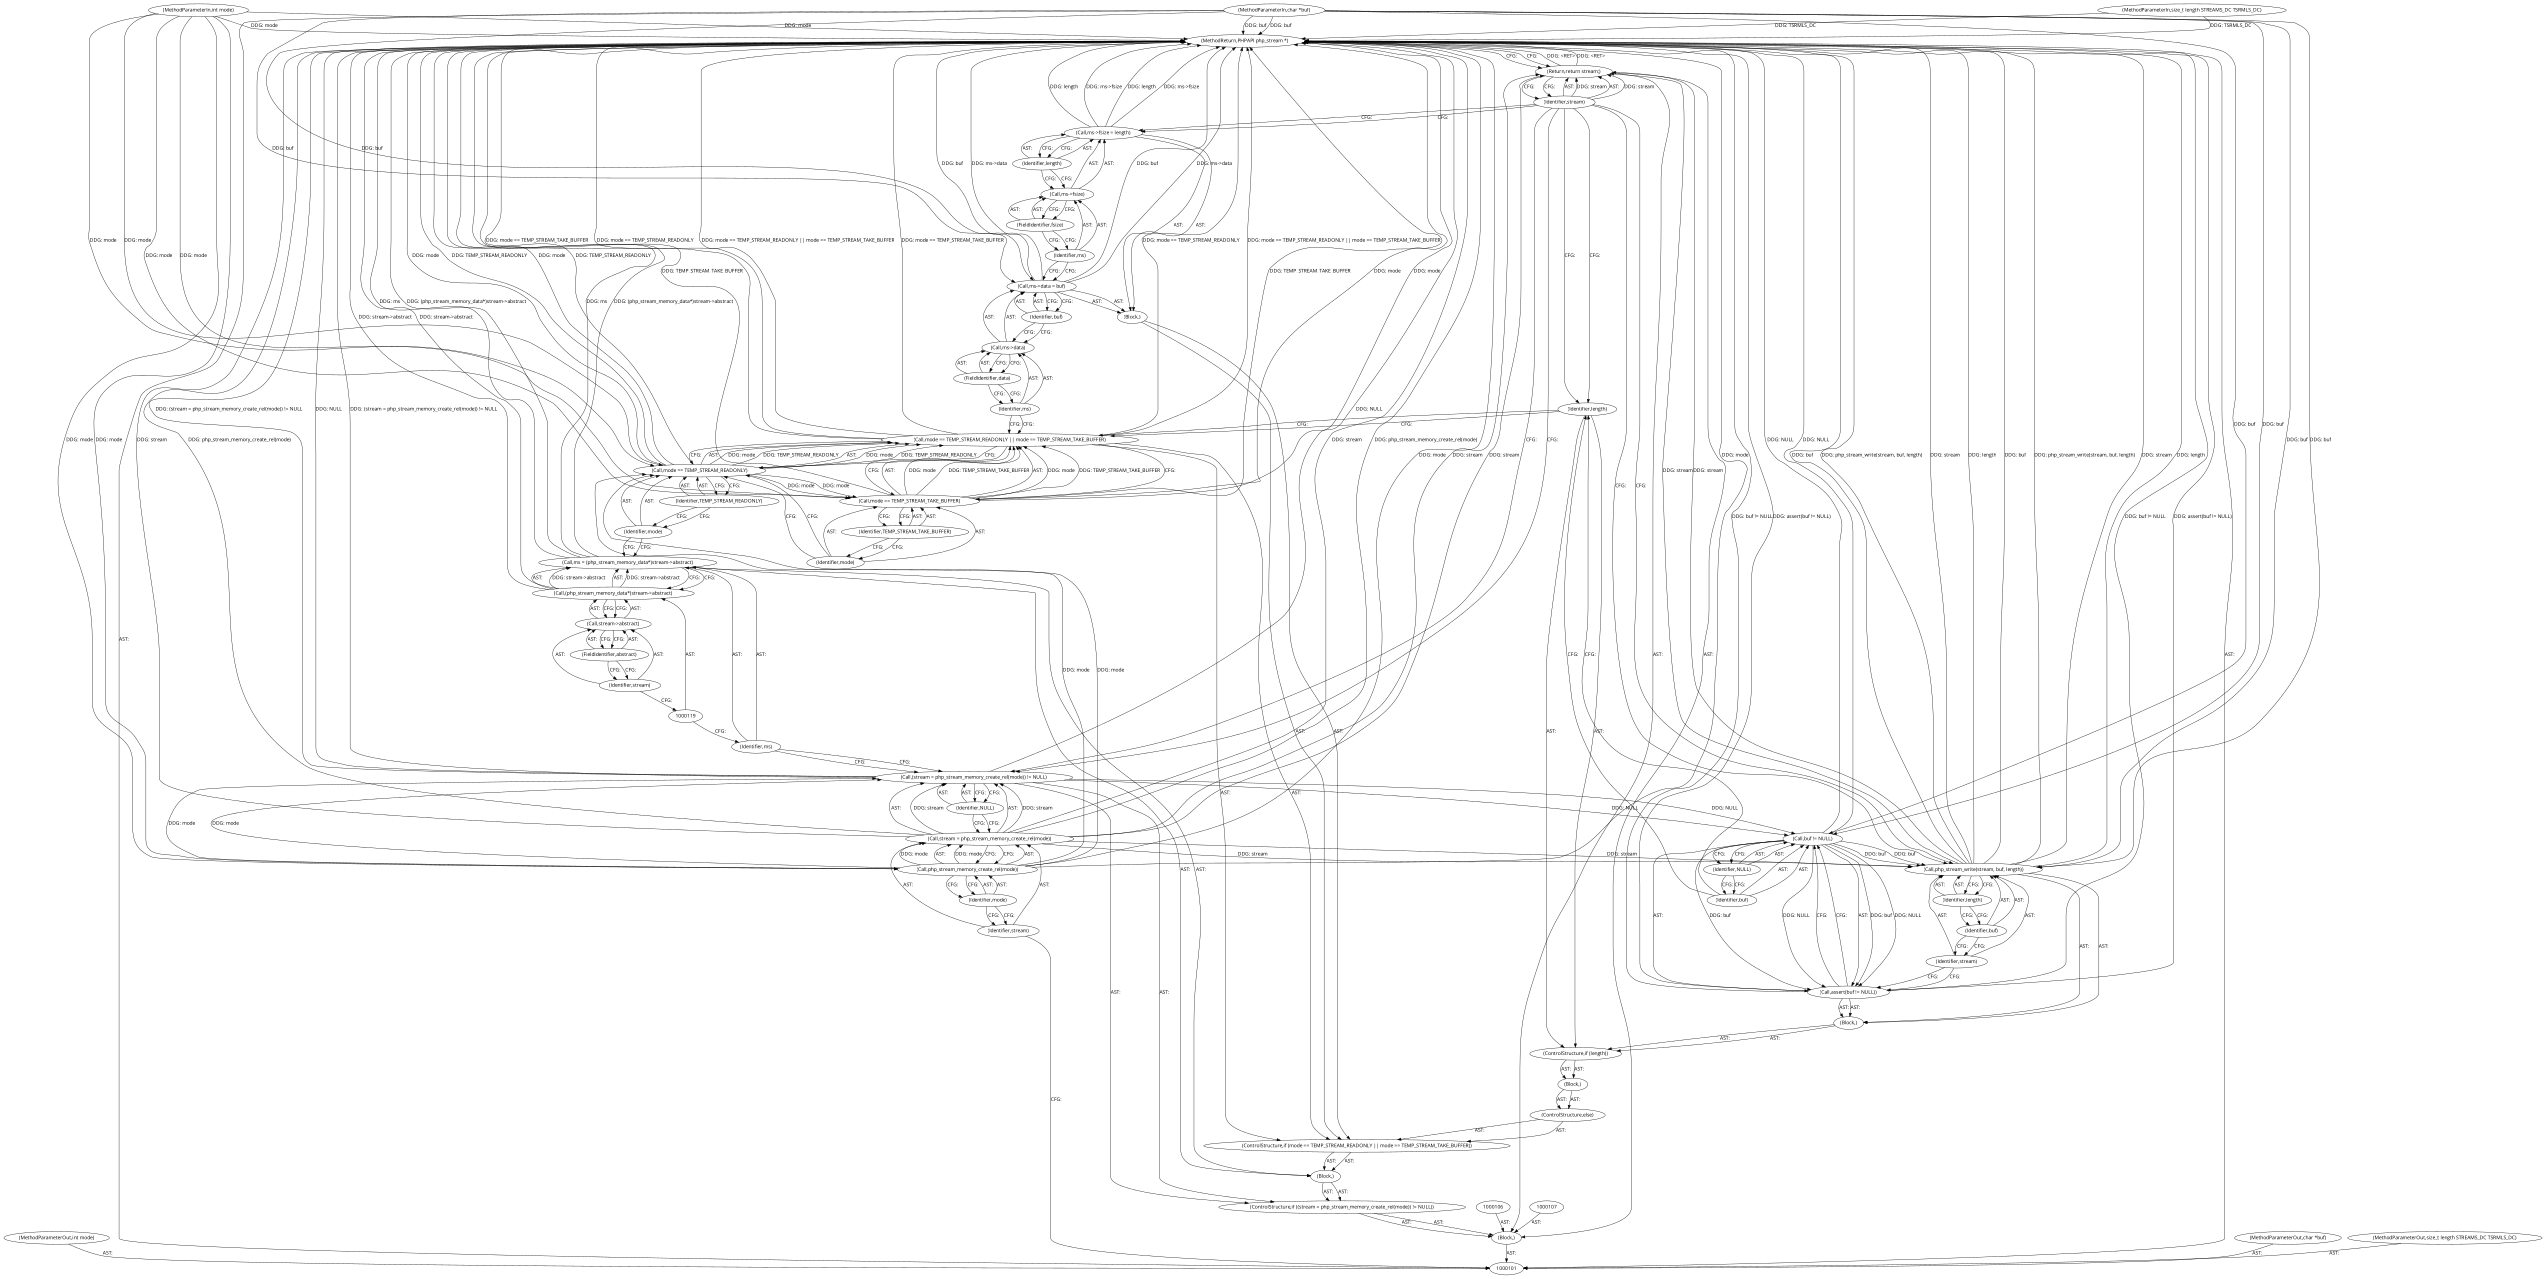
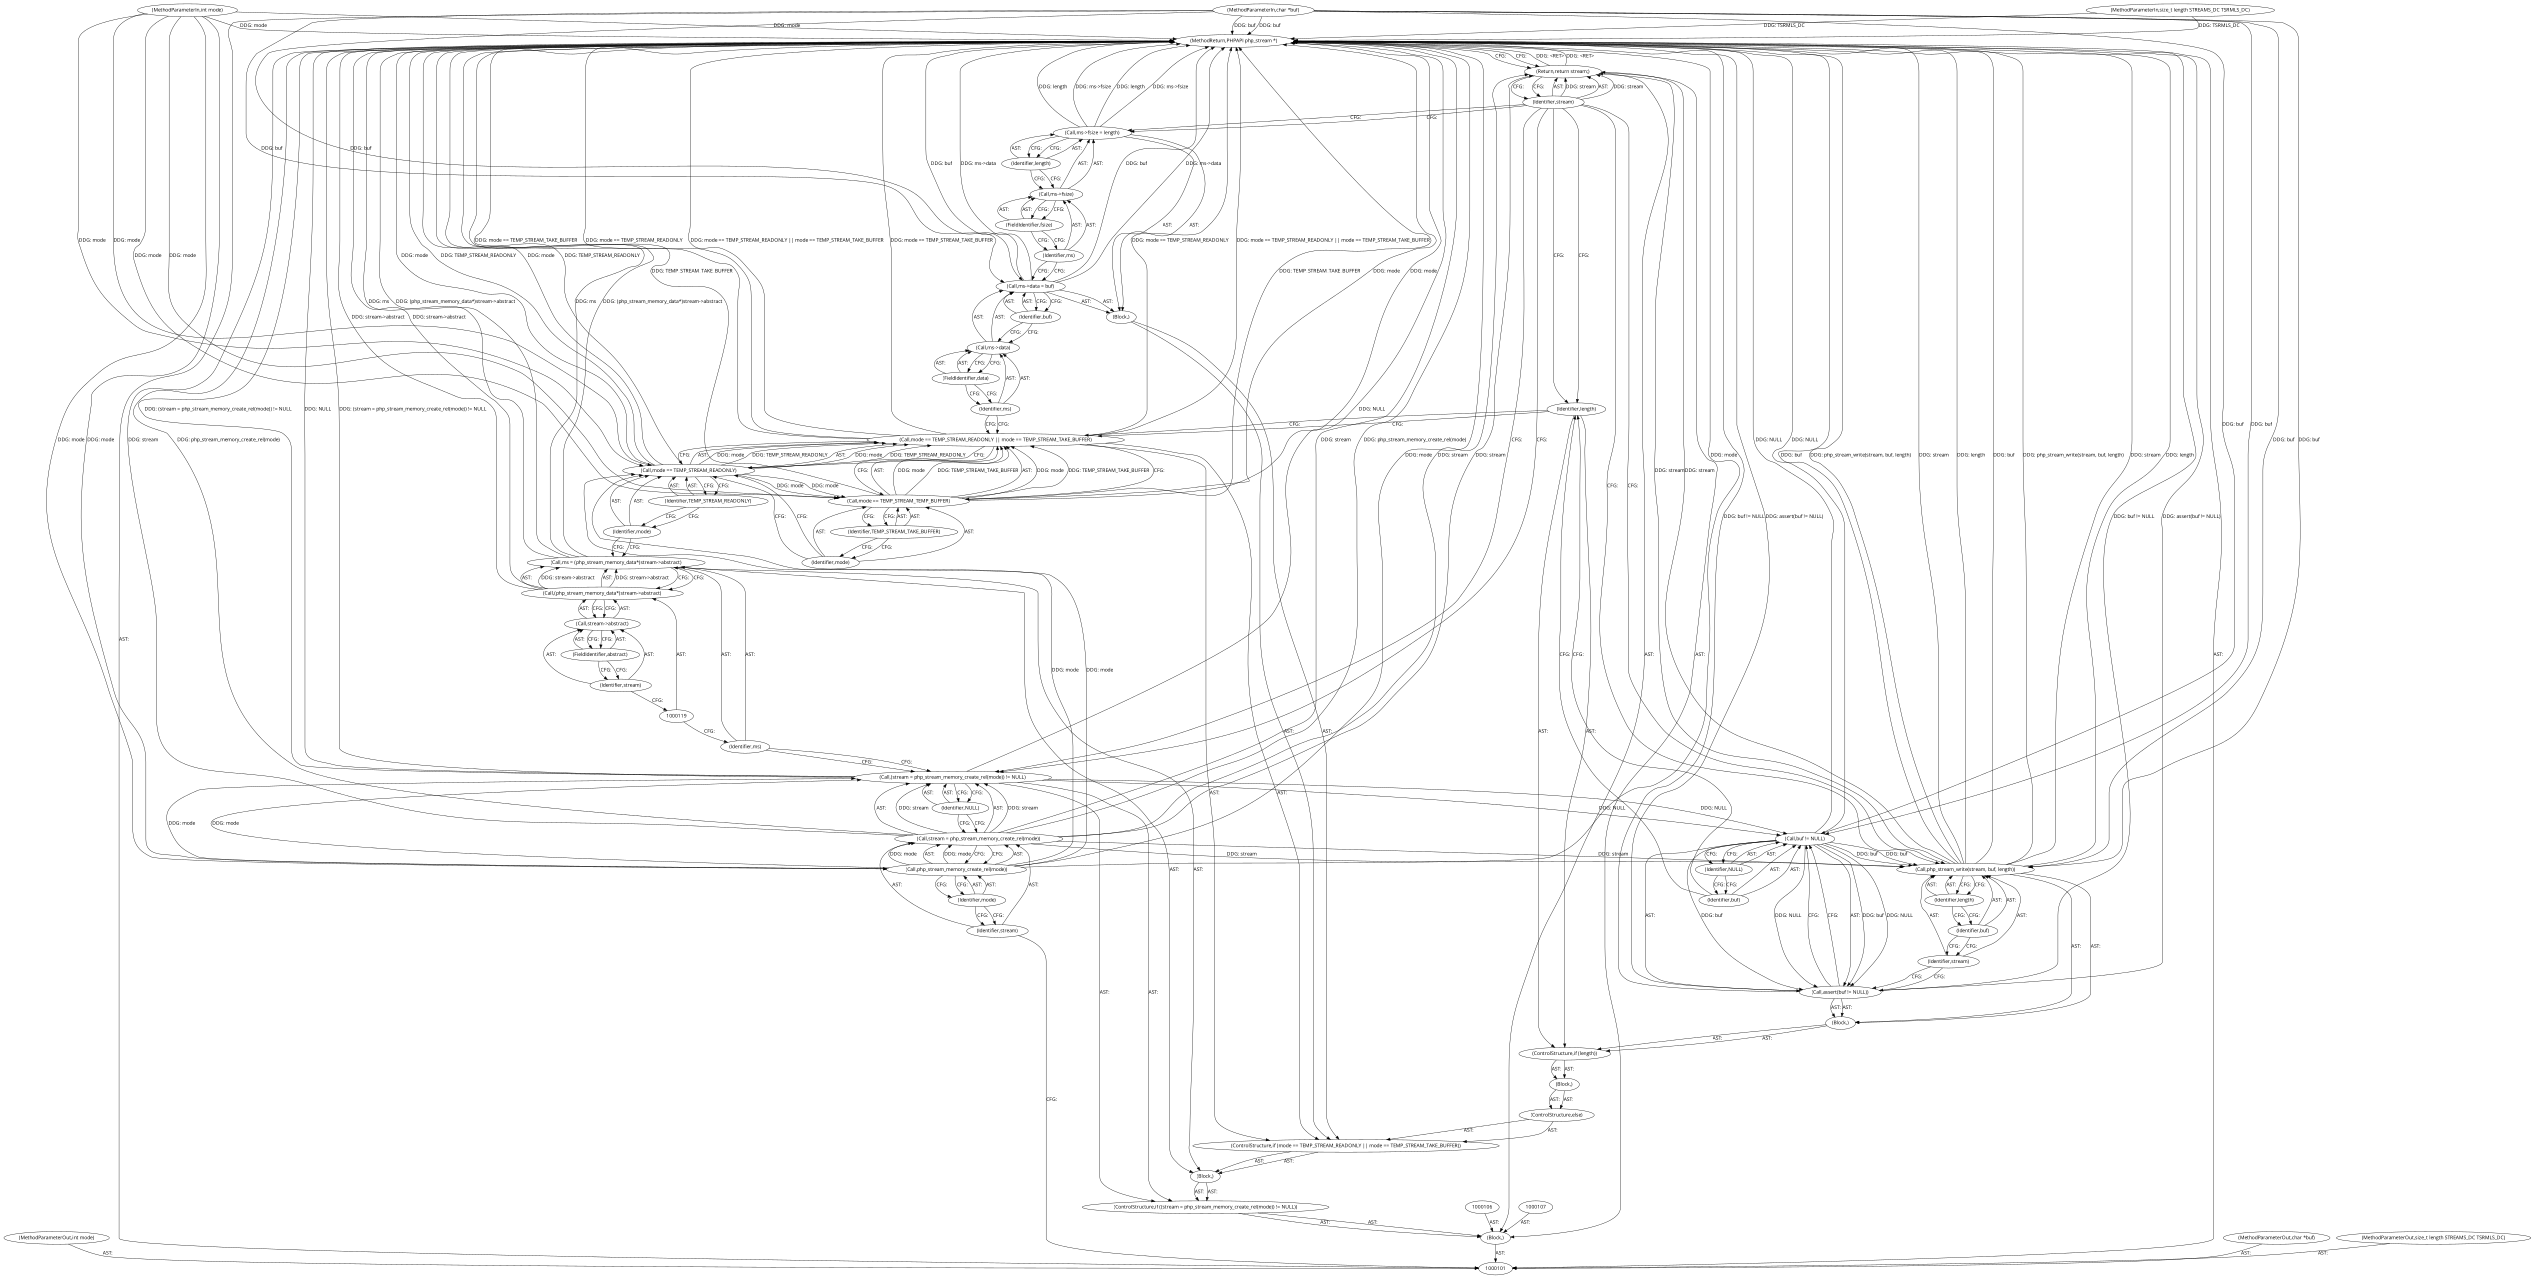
node "(Call,mode == TEMP_STREAM_TAKE_BUFFER)": label "(Call,mode == TEMP_STREAM_TAKE_BUFFER)" -> "(Call,mode == TEMP_STREAM_TEMP_BUFFER)"
